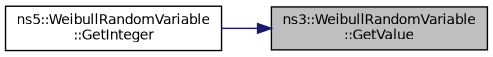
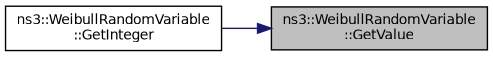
node "ns5::WeibullRandomVariable ::GetInteger": label "ns5::WeibullRandomVariable ::GetInteger" -> "ns3::WeibullRandomVariable ::GetInteger"
